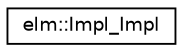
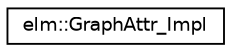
node "elm::Impl_Impl": label "elm::Impl_Impl" -> "elm::GraphAttr_Impl"
